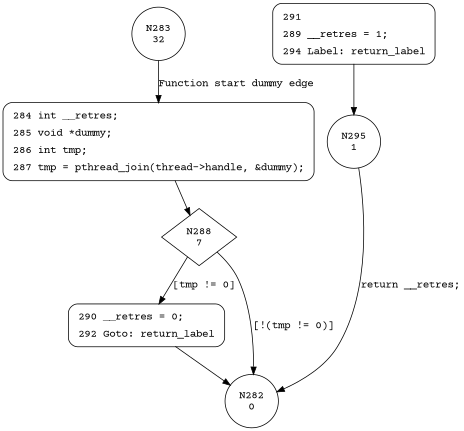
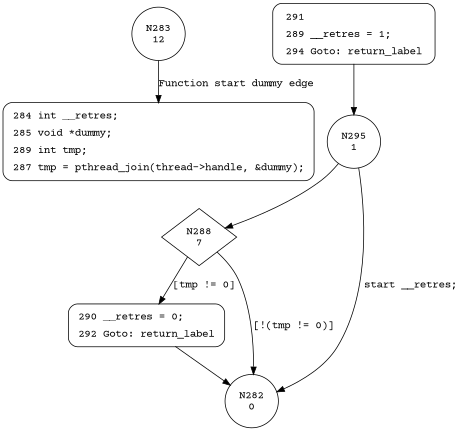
node "N283 32": label "N283 32" -> "N283 12"
node "291": text "Label: return_label" -> "Goto: return_label"
node "284": text "286" -> "289"
edge "284" -> "N288 7": now "N295 1" -> "N288 7"
edge "N295 1" -> "N282 0": label "return __retres;" -> "start __retres;"
